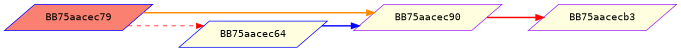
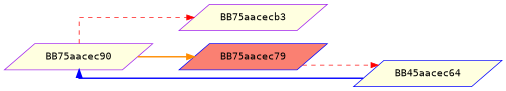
edge "BB75aacec79" -> "BB75aacec90": reversed
edge "BB75aacec90" -> "BB75aacecb3": style bold -> dashed
node "BB75aacec64": label "BB75aacec64" -> "BB45aacec64"
